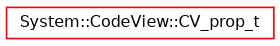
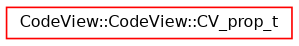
node "System::CodeView::CV_prop_t": label "System::CodeView::CV_prop_t" -> "CodeView::CodeView::CV_prop_t"
